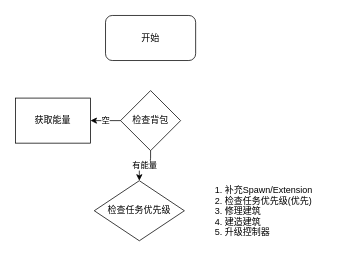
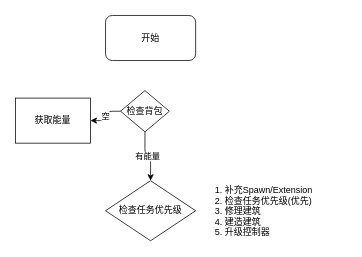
node "检查背包": size 60x60 -> 49x41
node "检查任务优先级": moved (139, 210) -> (150, 210)
